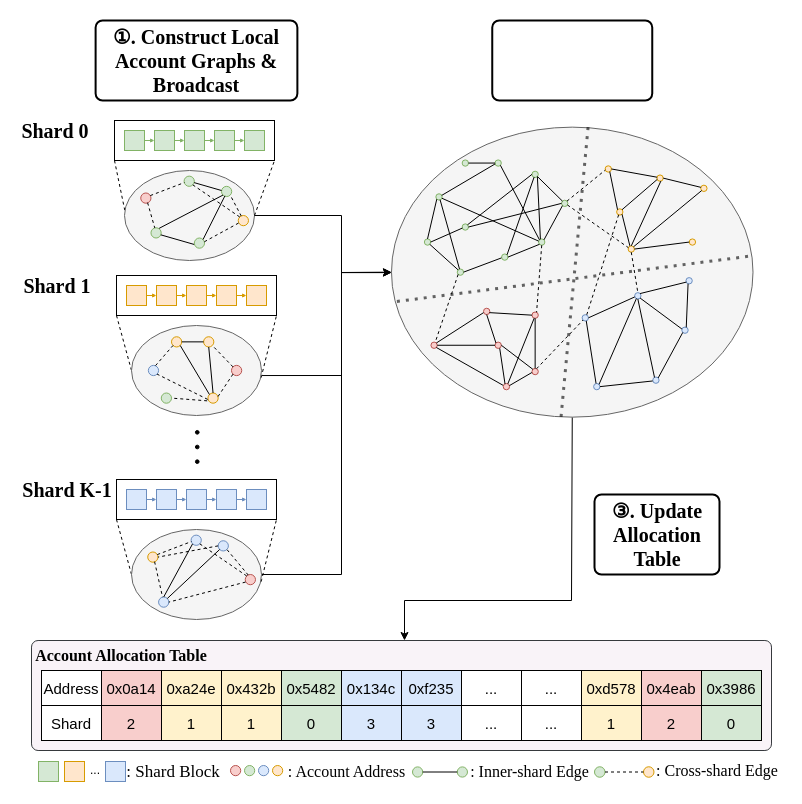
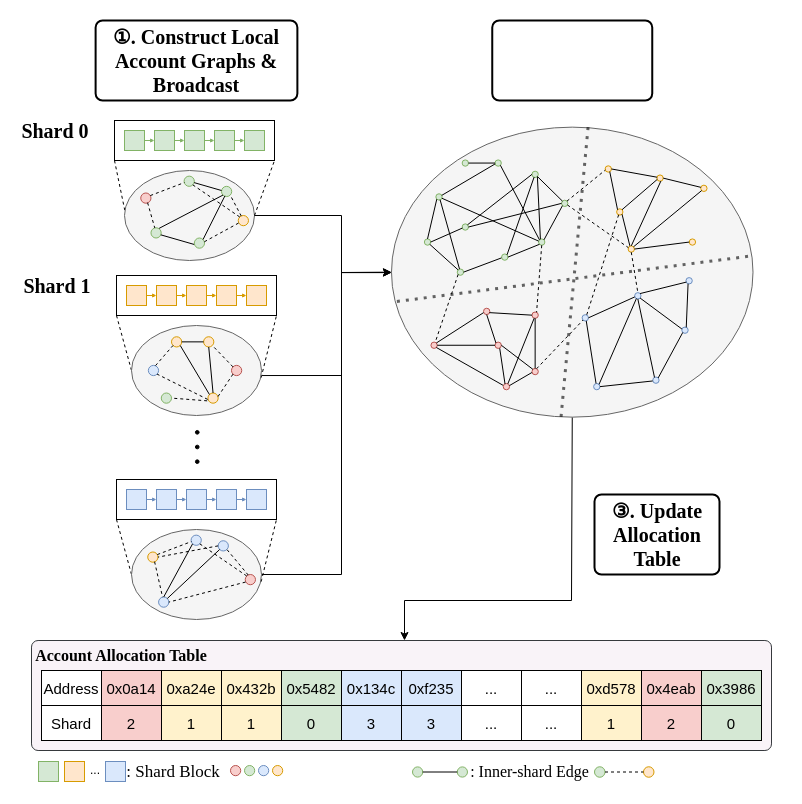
node "Shard K-1": removed
node ": Cross-shard Edge": removed
node ": Account Address": removed
